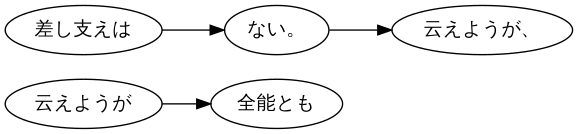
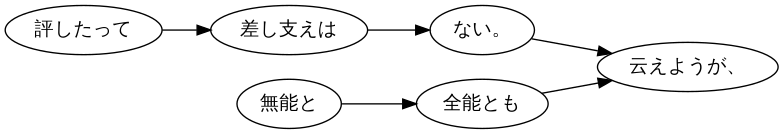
node "評したって": added
edge "全能とも" -> "云えようが、": added
node "云えようが": label "云えようが" -> "無能と"
